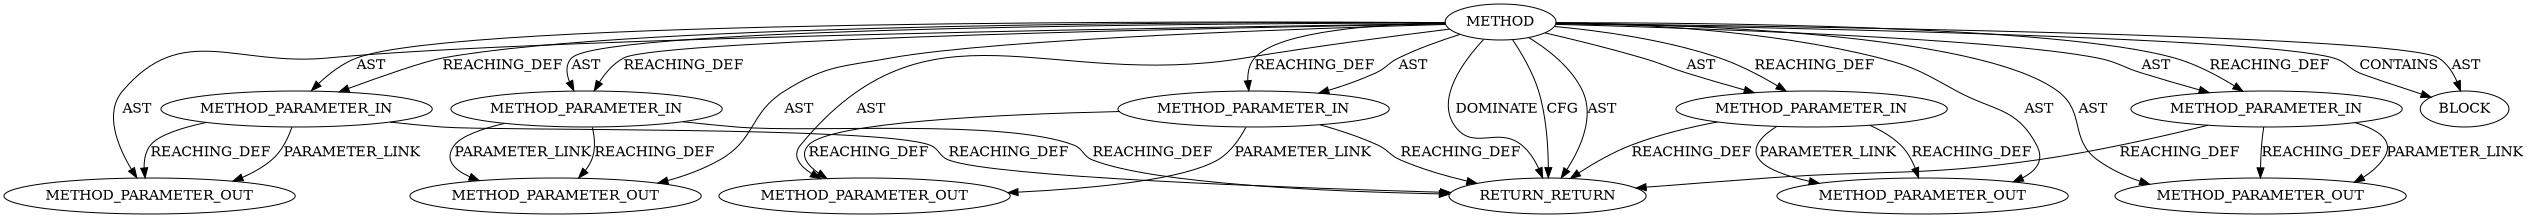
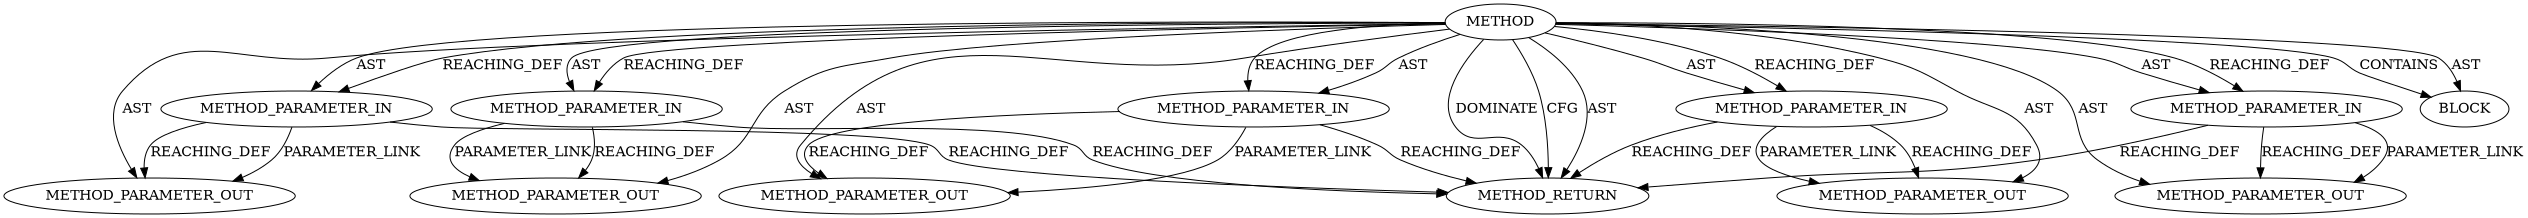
node "RETURN_RETURN": label "RETURN_RETURN" -> "METHOD_RETURN"
